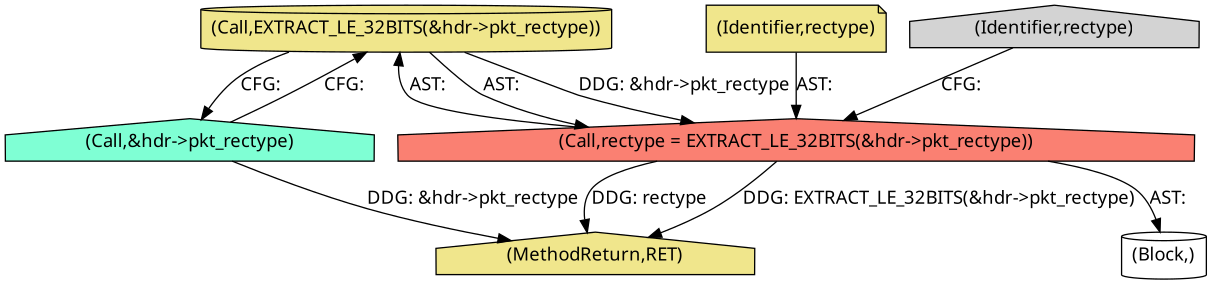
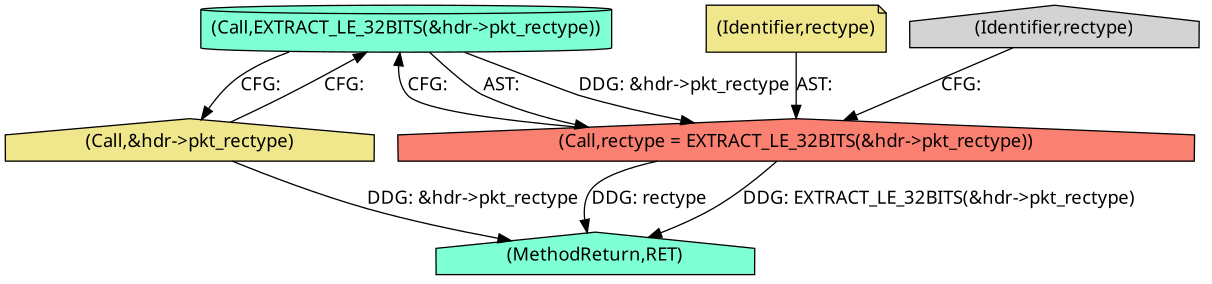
node "(Call,EXTRACT_LE_32BITS(&hdr->pkt_rectype))": fillcolor khaki -> aquamarine
edge "(Call,rectype = EXTRACT_LE_32BITS(&hdr->pkt_rectype))" -> "(Call,EXTRACT_LE_32BITS(&hdr->pkt_rectype))": label "AST: " -> "CFG: "
node "(Call,&hdr->pkt_rectype)": fillcolor aquamarine -> khaki
node "(MethodReturn,RET)": fillcolor khaki -> aquamarine
node "(Block,)": removed
